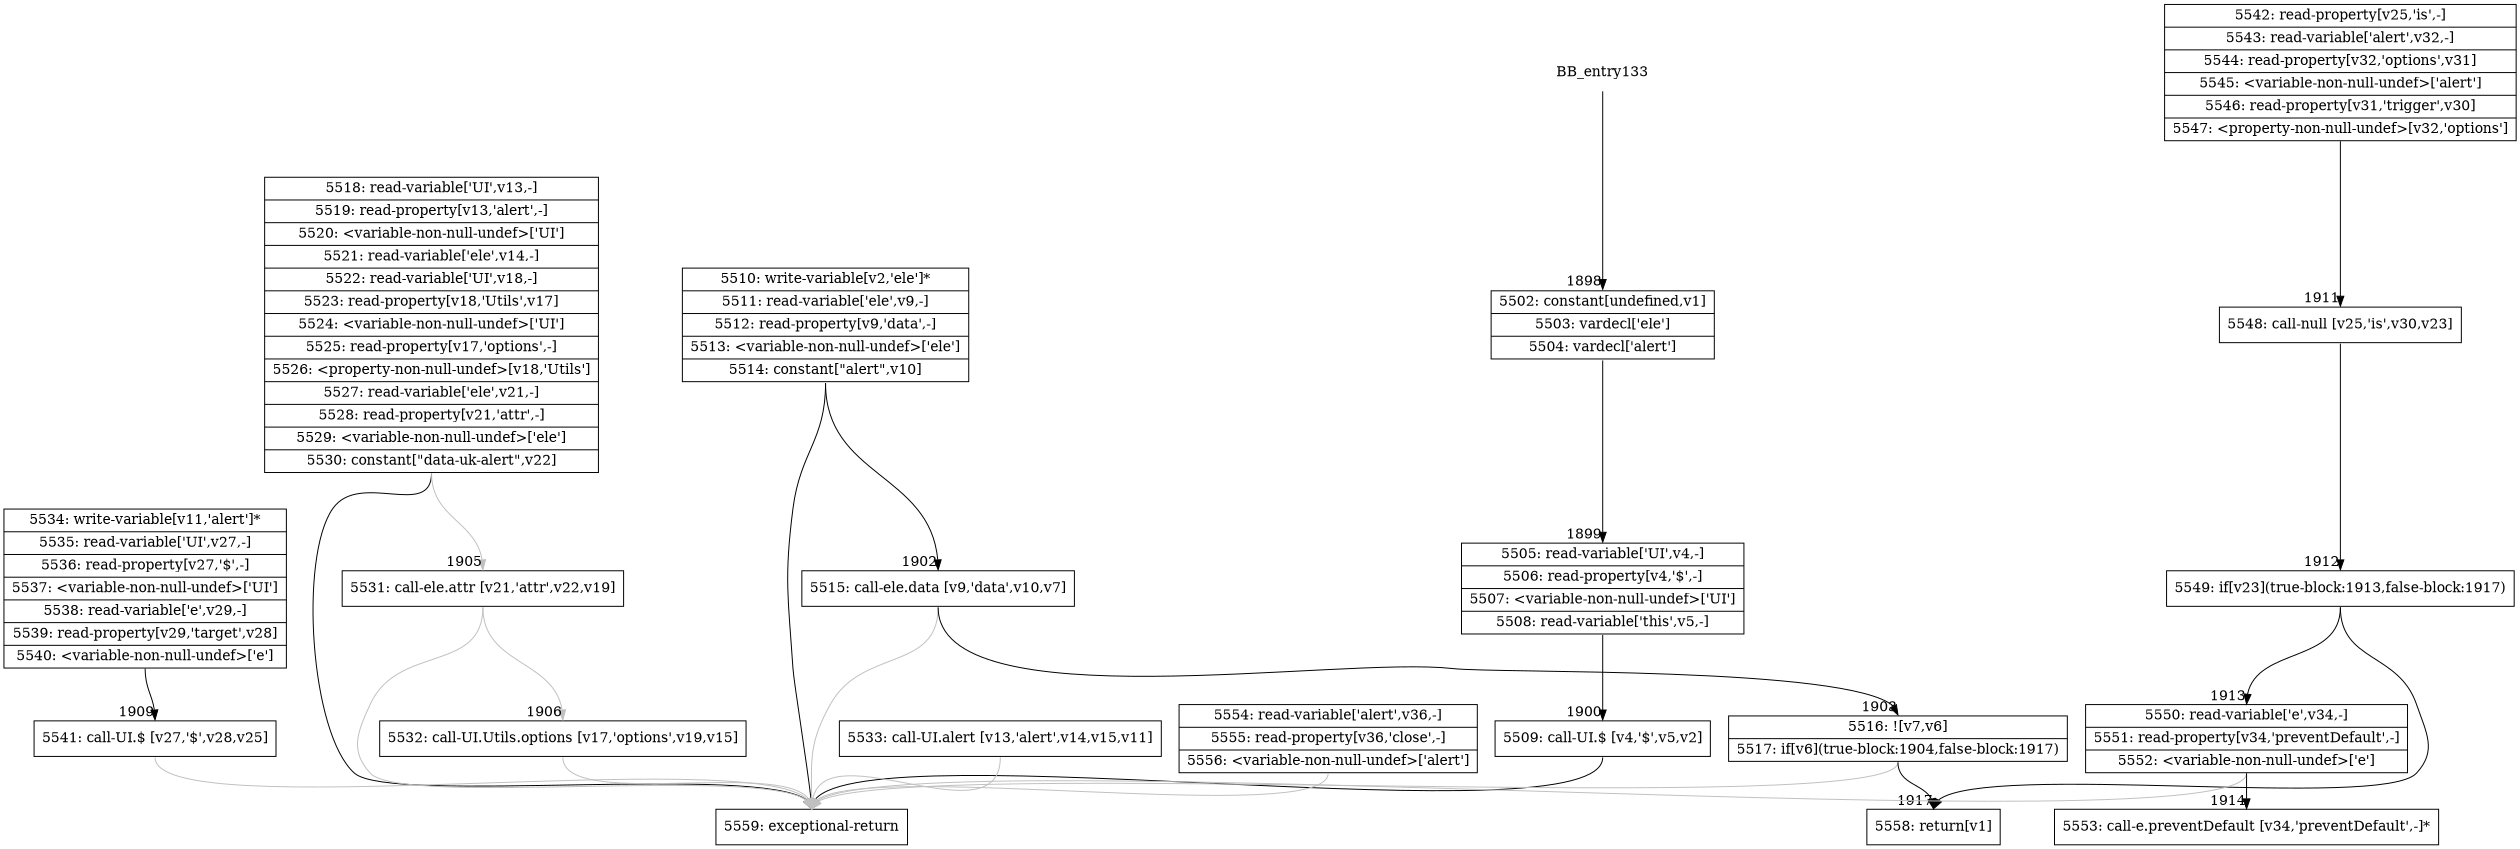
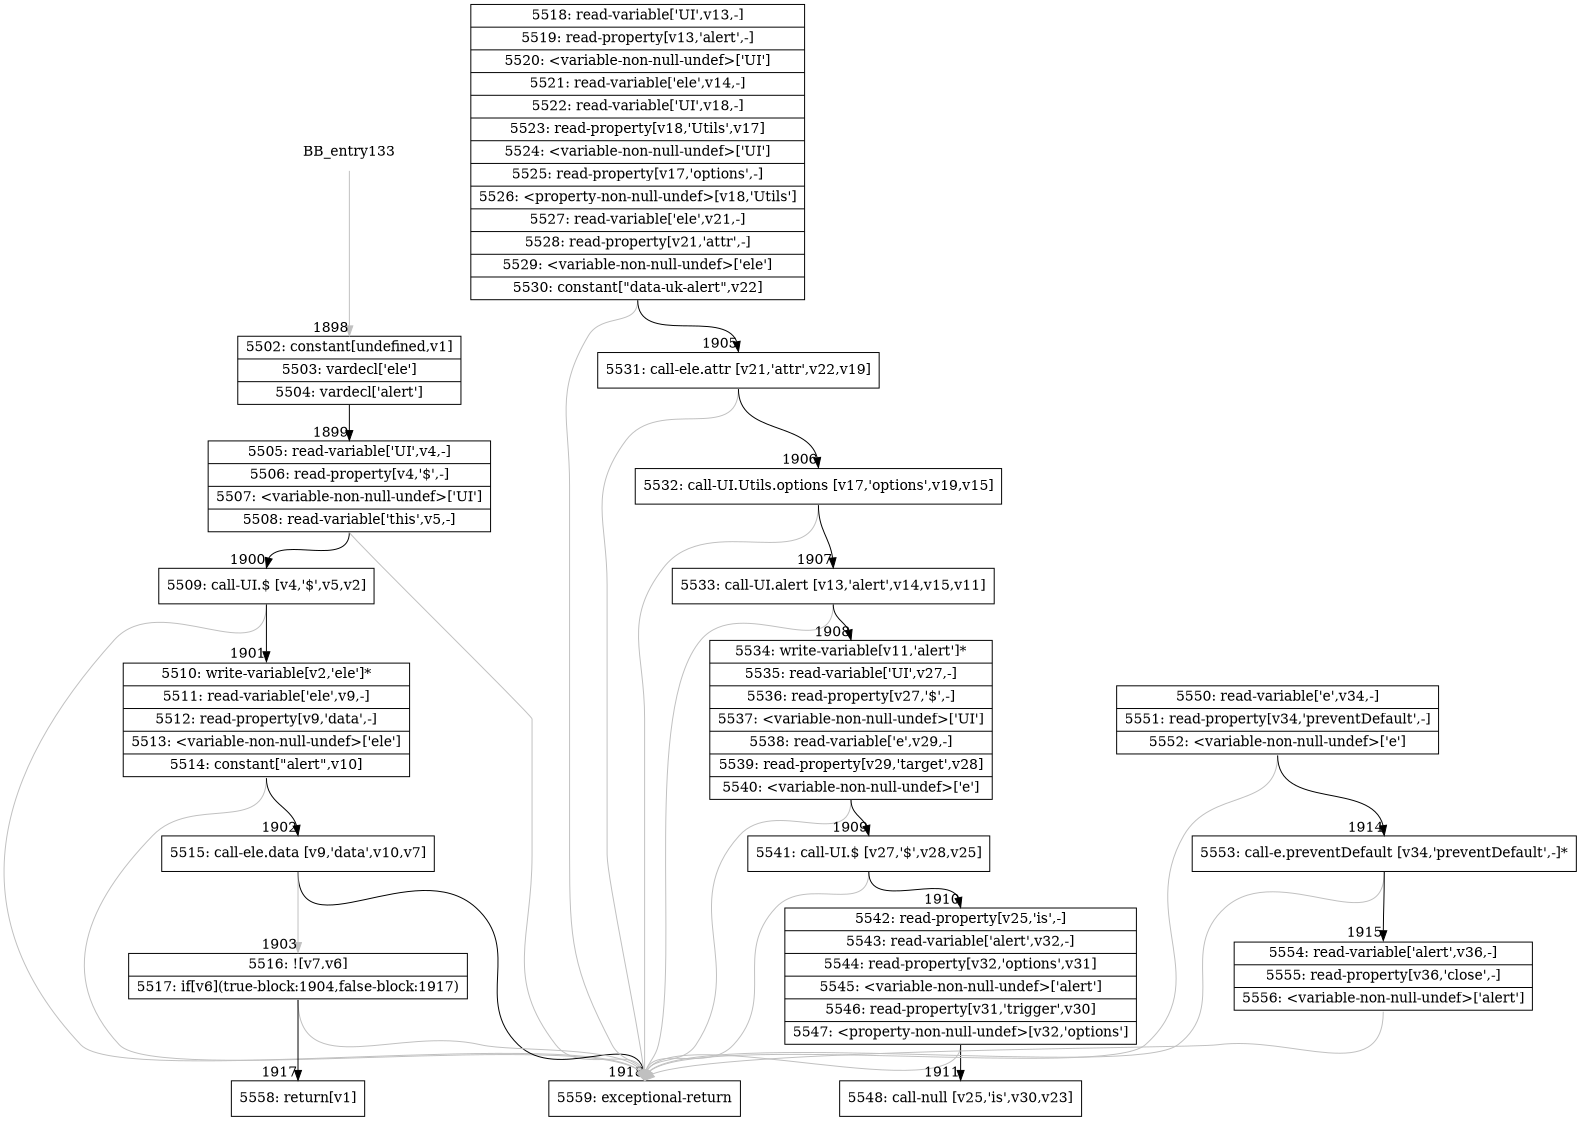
edge "BB_entry133" -> "5502: constant[undefined,v1]": color black -> gray
edge "5518: read-variable['UI',v13,-]" -> "5531: call-ele.attr [v21,'attr',v22,v19]": color gray -> black
edge "5532: call-UI.Utils.options [v17,'options',v19,v15]" -> "5533: call-UI.alert [v13,'alert',v14,v15,v11]": added
edge "5510: write-variable[v2,'ele']*" -> "5559: exceptional-return": color black -> gray
node "5549: if[v23](true-block:1913,false-block:1917)": removed
edge "5533: call-UI.alert [v13,'alert',v14,v15,v11]" -> "5534: write-variable[v11,'alert']*": added
edge "5509: call-UI.$ [v4,'$',v5,v2]" -> "5510: write-variable[v2,'ele']*": added
edge "5531: call-ele.attr [v21,'attr',v22,v19]" -> "5532: call-UI.Utils.options [v17,'options',v19,v15]": color gray -> black
edge "5515: call-ele.data [v9,'data',v10,v7]" -> "5516: ![v7,v6]": color black -> gray
edge "5515: call-ele.data [v9,'data',v10,v7]" -> "5559: exceptional-return": color gray -> black
edge "5518: read-variable['UI',v13,-]" -> "5559: exceptional-return": color black -> gray
edge "5509: call-UI.$ [v4,'$',v5,v2]" -> "5559: exceptional-return": color black -> gray
edge "5505: read-variable['UI',v4,-]" -> "5559: exceptional-return": added
edge "5541: call-UI.$ [v27,'$',v28,v25]" -> "5542: read-property[v25,'is',-]": added
edge "5553: call-e.preventDefault [v34,'preventDefault',-]*" -> "5554: read-variable['alert',v36,-]": added
edge "5534: write-variable[v11,'alert']*" -> "5559: exceptional-return": added
edge "5553: call-e.preventDefault [v34,'preventDefault',-]*" -> "5559: exceptional-return": added
edge "5542: read-property[v25,'is',-]" -> "5559: exceptional-return": added
